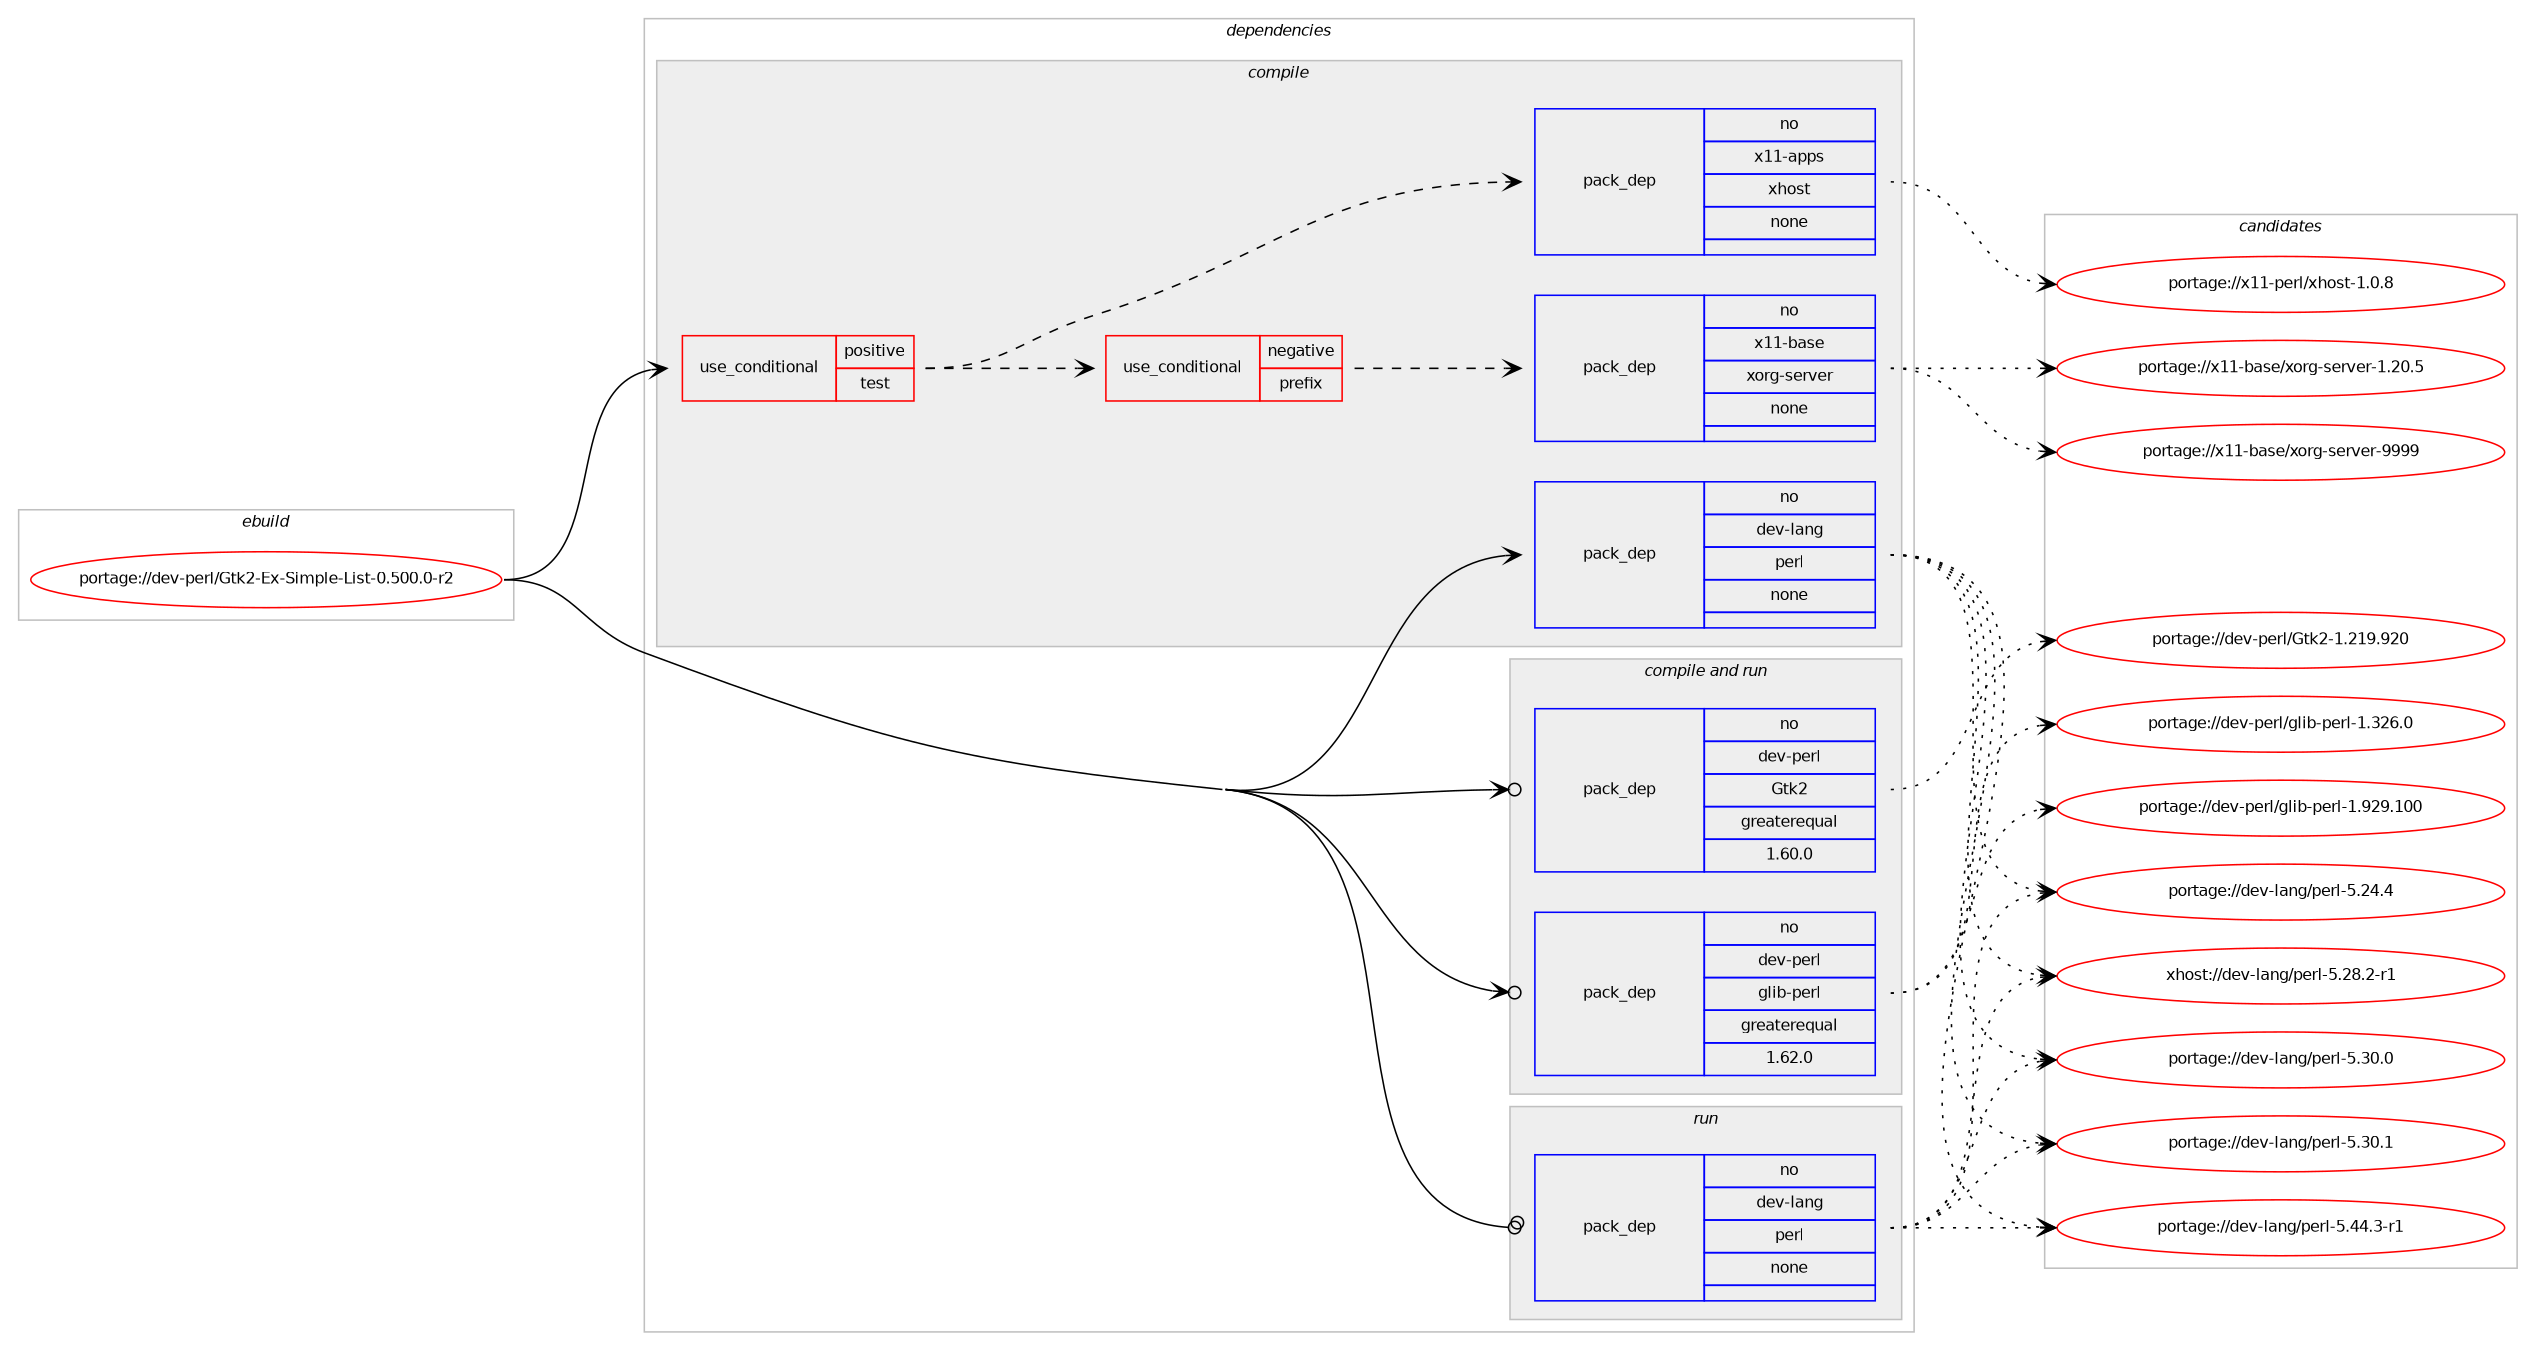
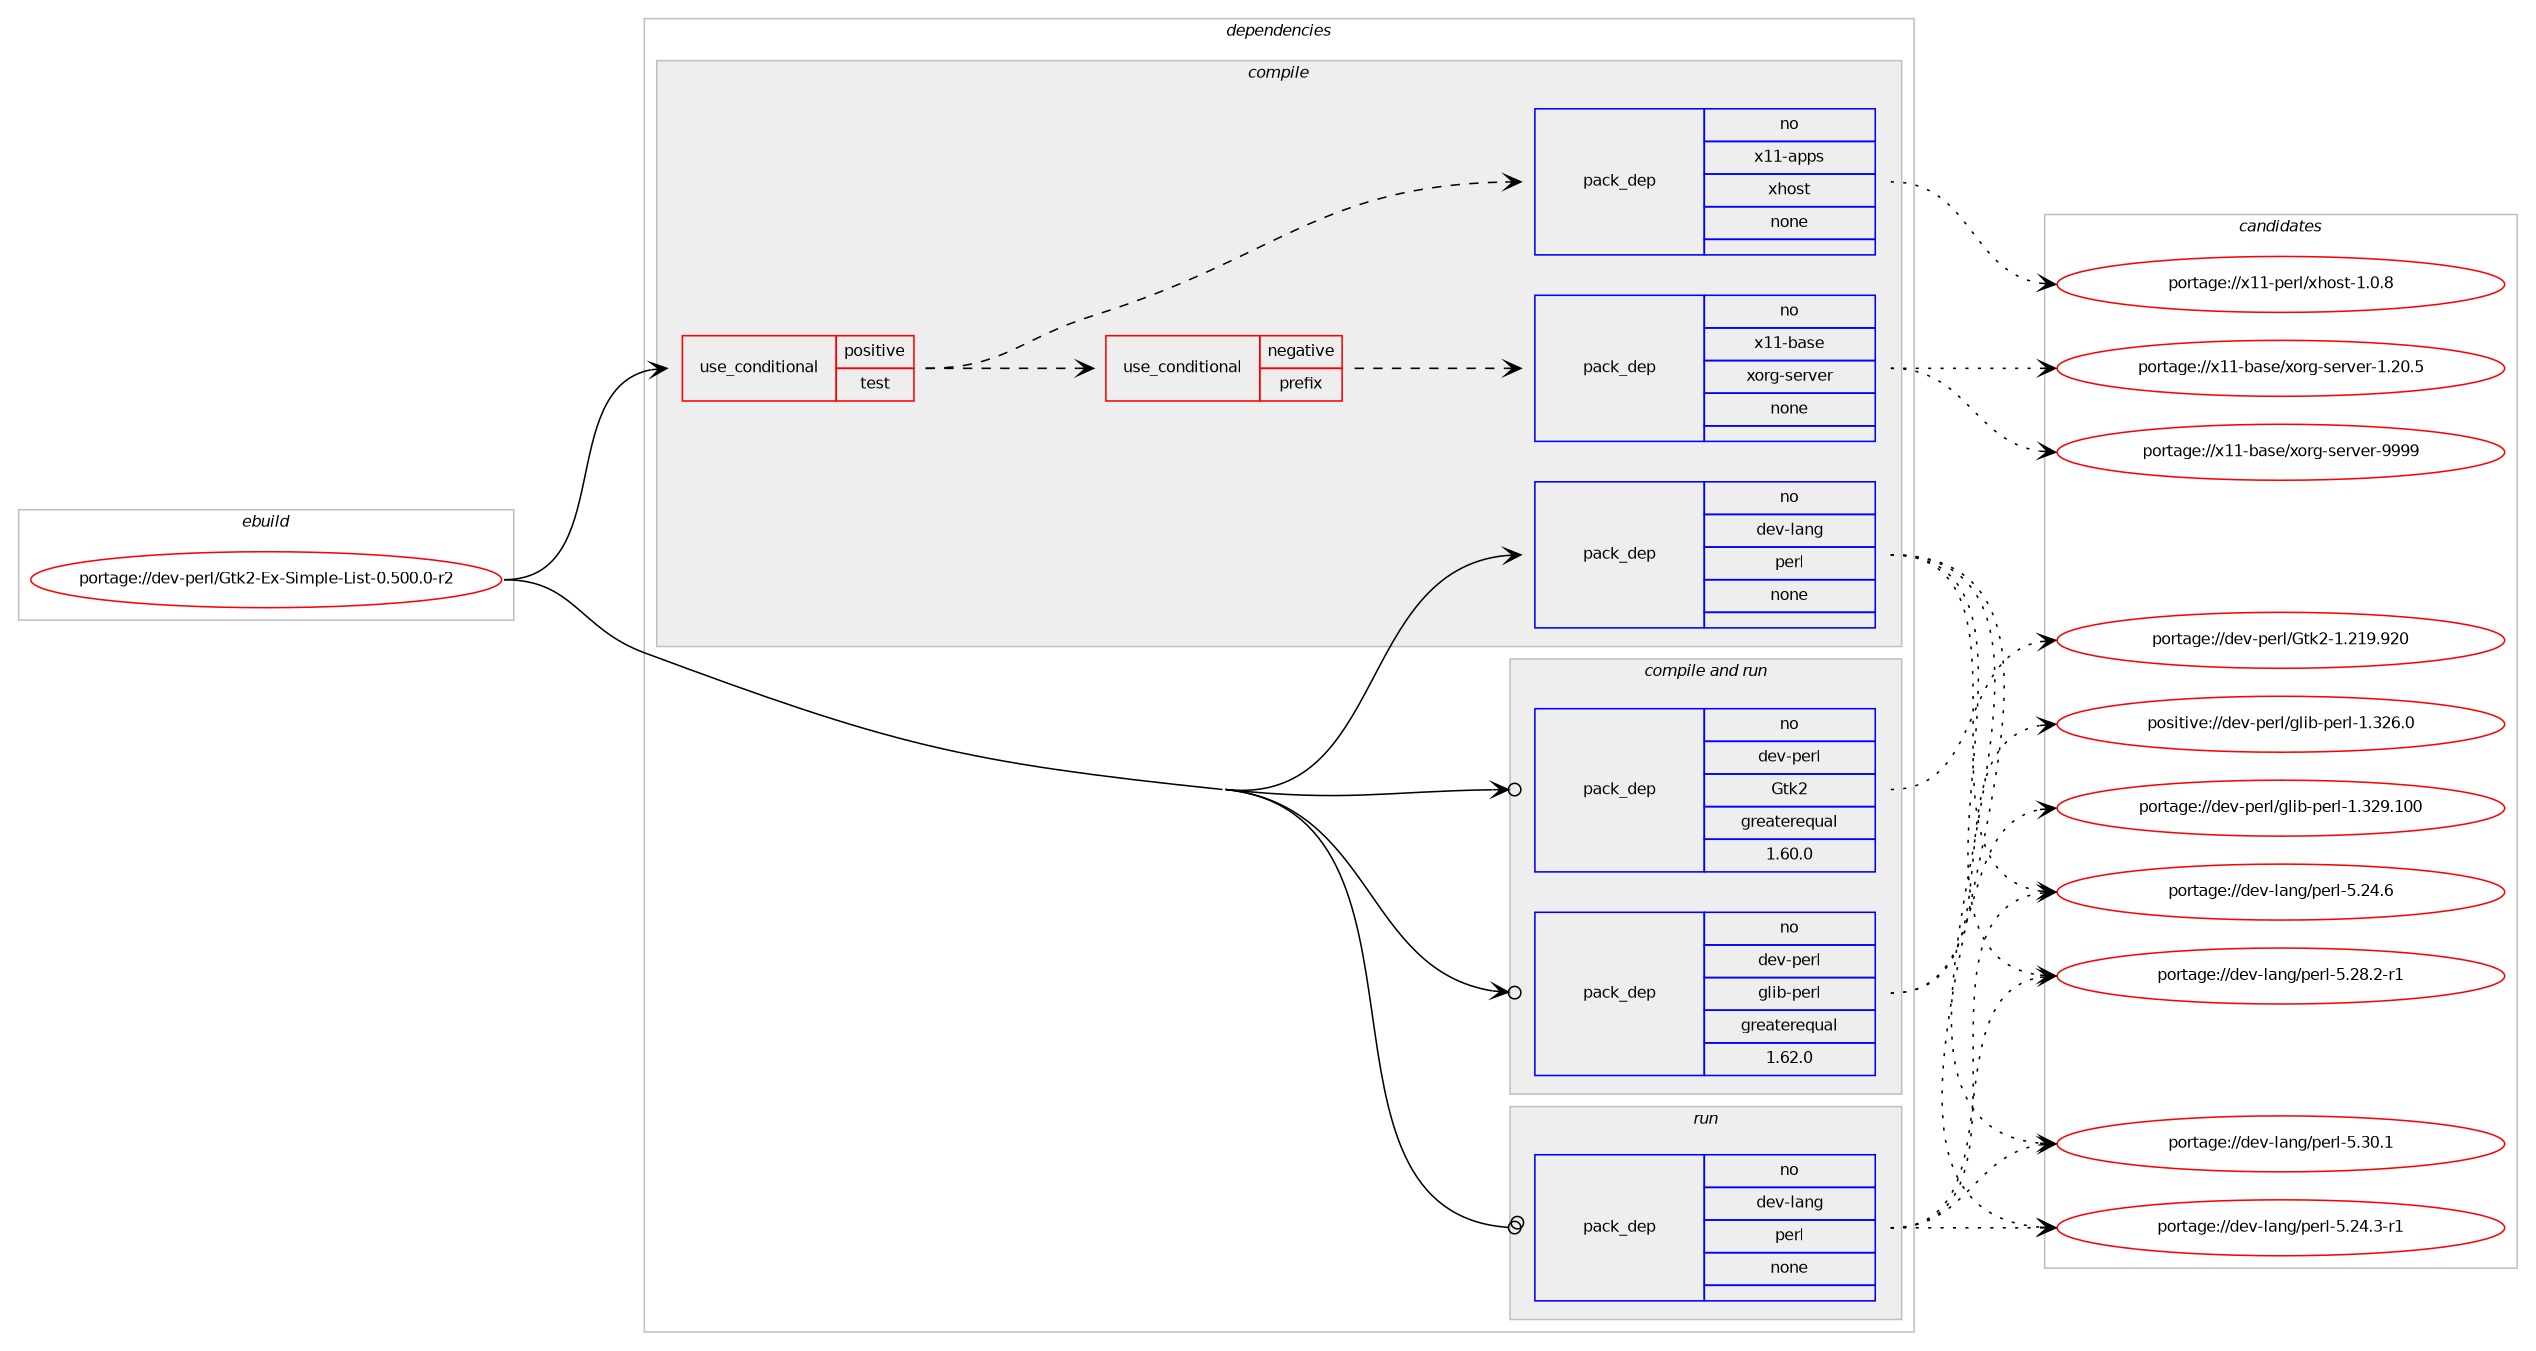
node "portage://dev-perl/glib-perl-1.326.0": label "portage://dev-perl/glib-perl-1.326.0" -> "positive://dev-perl/glib-perl-1.326.0"
node "portage://dev-perl/glib-perl-1.929.100": label "portage://dev-perl/glib-perl-1.929.100" -> "portage://dev-perl/glib-perl-1.329.100"
node "portage://dev-lang/perl-5.24.4": label "portage://dev-lang/perl-5.24.4" -> "portage://dev-lang/perl-5.24.6"
node "xhost://dev-lang/perl-5.28.2-r1": label "xhost://dev-lang/perl-5.28.2-r1" -> "portage://dev-lang/perl-5.28.2-r1"
node "portage://dev-lang/perl-5.30.0": removed
node "portage://dev-lang/perl-5.44.3-r1": label "portage://dev-lang/perl-5.44.3-r1" -> "portage://dev-lang/perl-5.24.3-r1"
